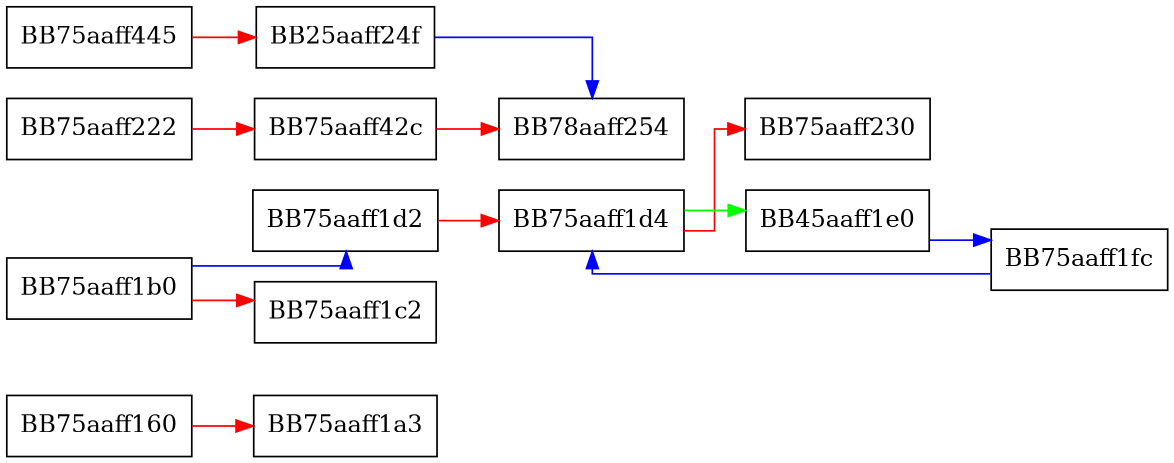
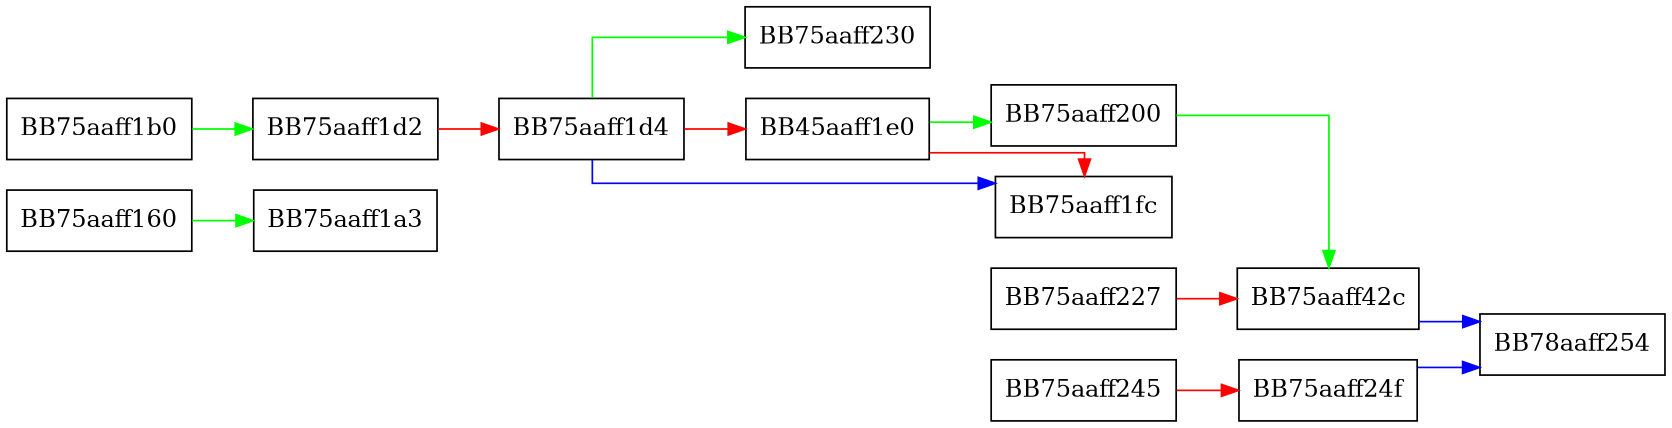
node "BB75aaff445": label "BB75aaff445" -> "BB75aaff245"
node "BB25aaff24f": label "BB25aaff24f" -> "BB75aaff24f"
node "BB75aaff200": added
node "BB75aaff222": label "BB75aaff222" -> "BB75aaff227"
edge "BB75aaff42c" -> "BB78aaff254": color red -> blue
edge "BB75aaff1d4" -> "BB75aaff230": color red -> green
edge "BB75aaff1d4" -> "BB45aaff1e0": color green -> red
edge "BB45aaff1e0" -> "BB75aaff1fc": color blue -> red
edge "BB75aaff1b0" -> "BB75aaff1d2": color blue -> green
edge "BB75aaff1fc" -> "BB75aaff1d4": reversed
node "BB75aaff1c2": removed
edge "BB75aaff160" -> "BB75aaff1a3": color red -> green
